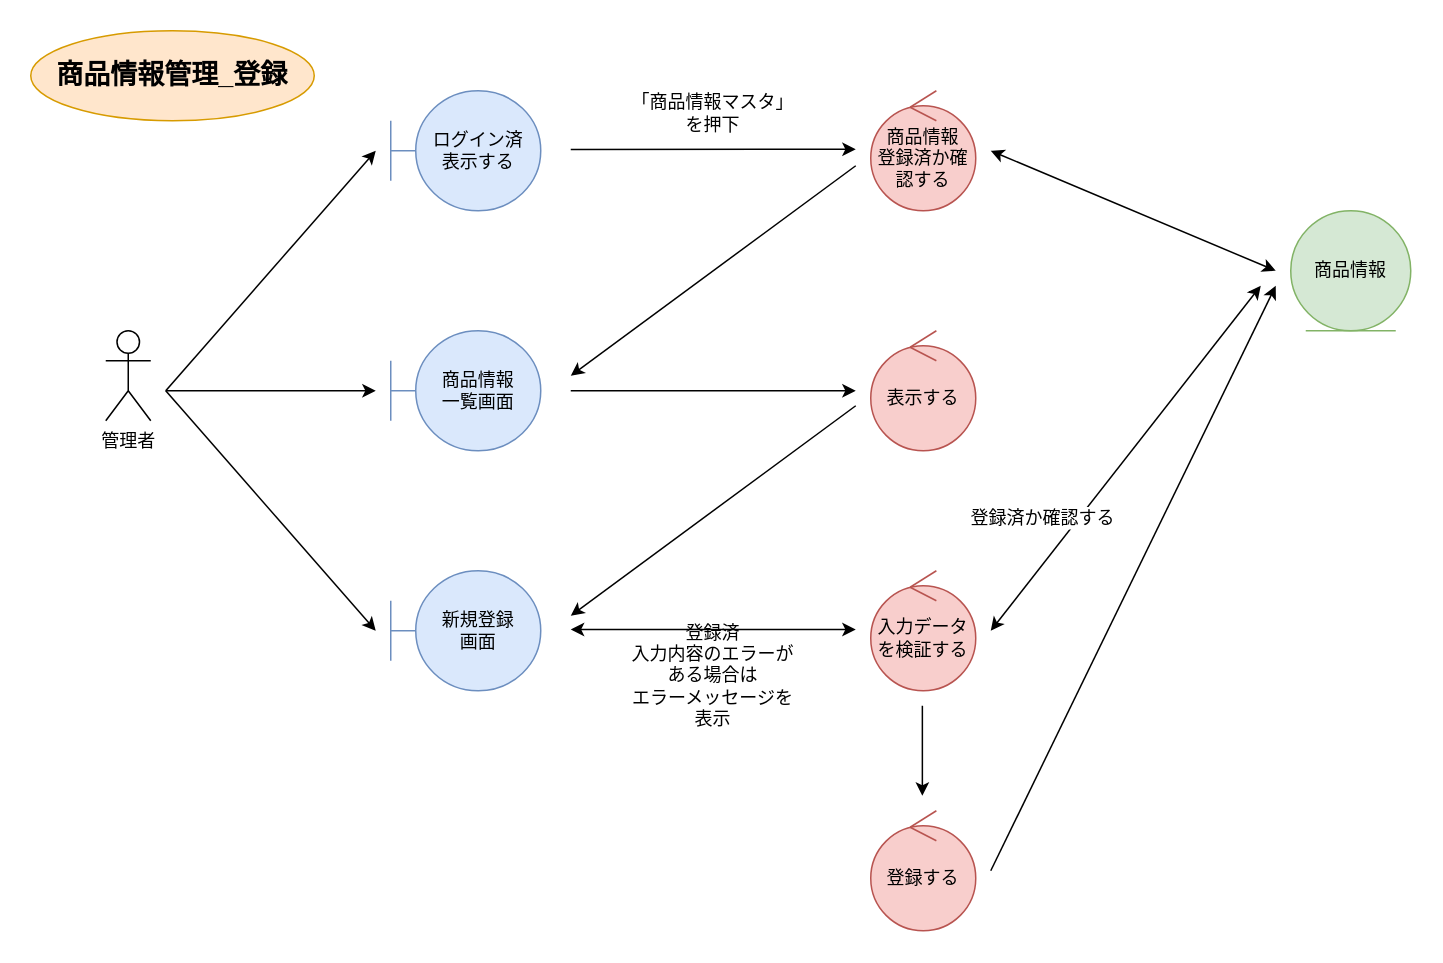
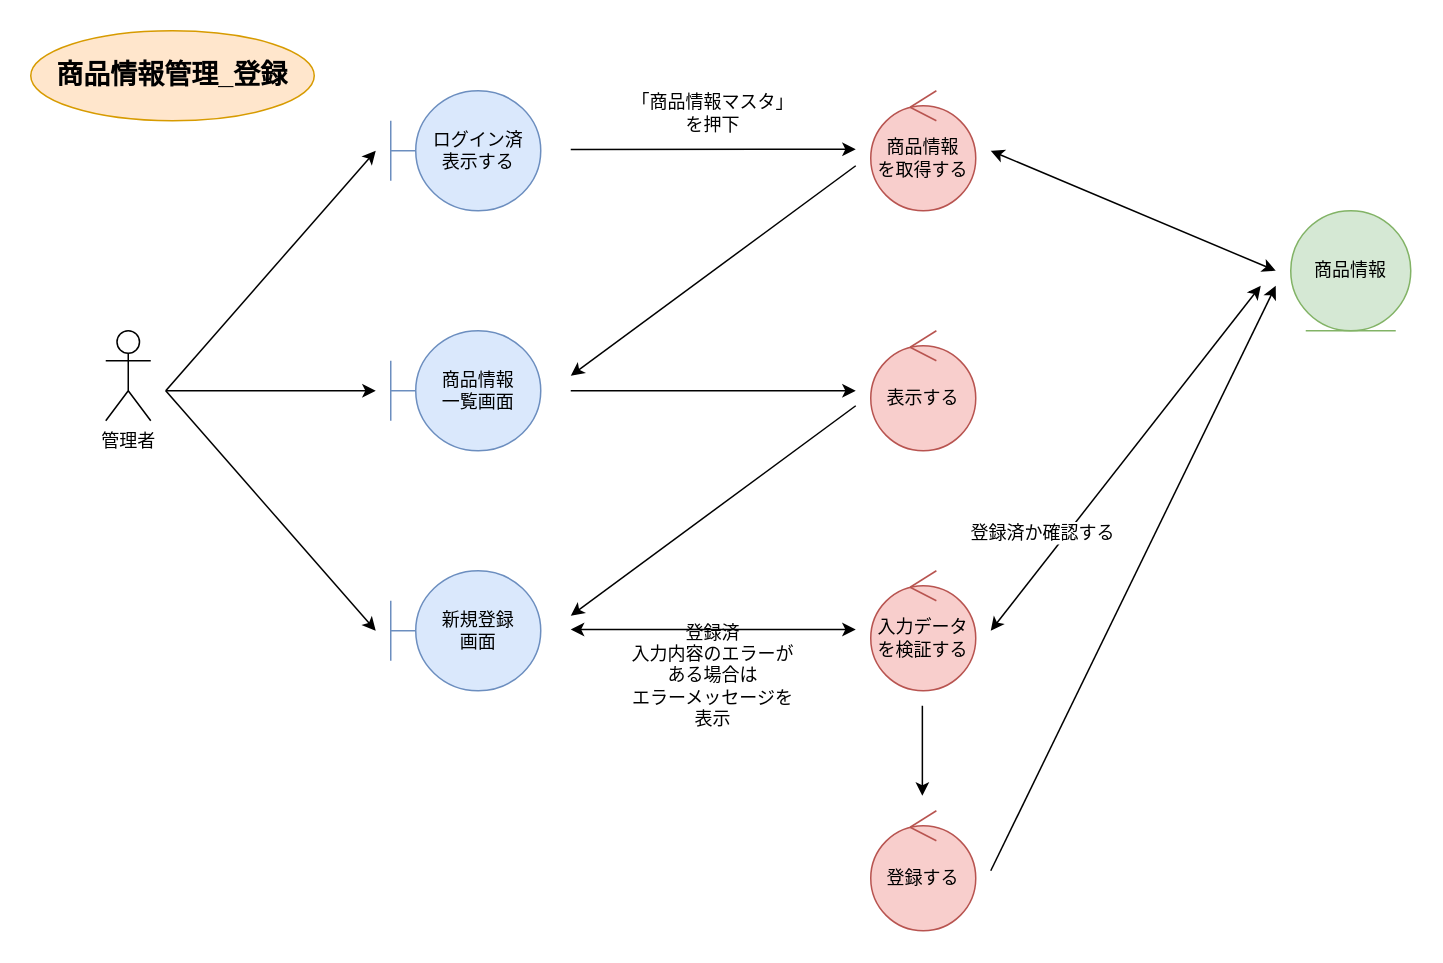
node "商品情報 登録済か確認する": label "商品情報 登録済か確認する" -> "商品情報 を取得する"
node "登録済か確認する": moved (1043, 518) -> (1043, 533)
